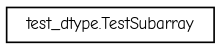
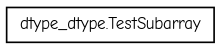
node "test_dtype.TestSubarray": label "test_dtype.TestSubarray" -> "dtype_dtype.TestSubarray"
